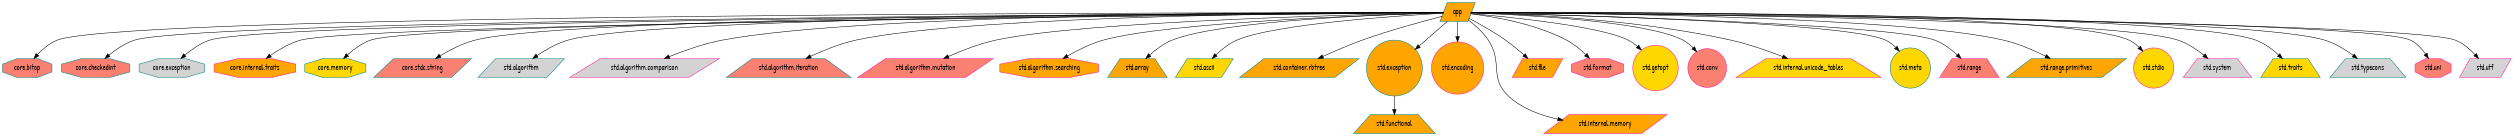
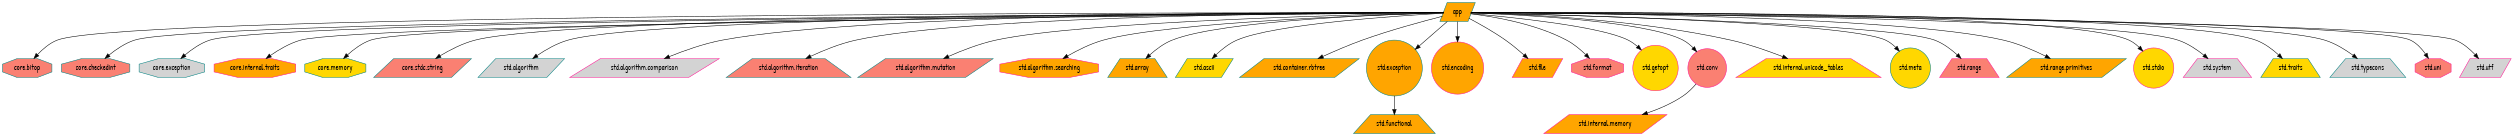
node "std.algorithm.mutation": color deeppink -> teal
edge "app" -> "std.internal.memory": now "std.conv" -> "std.internal.memory"
